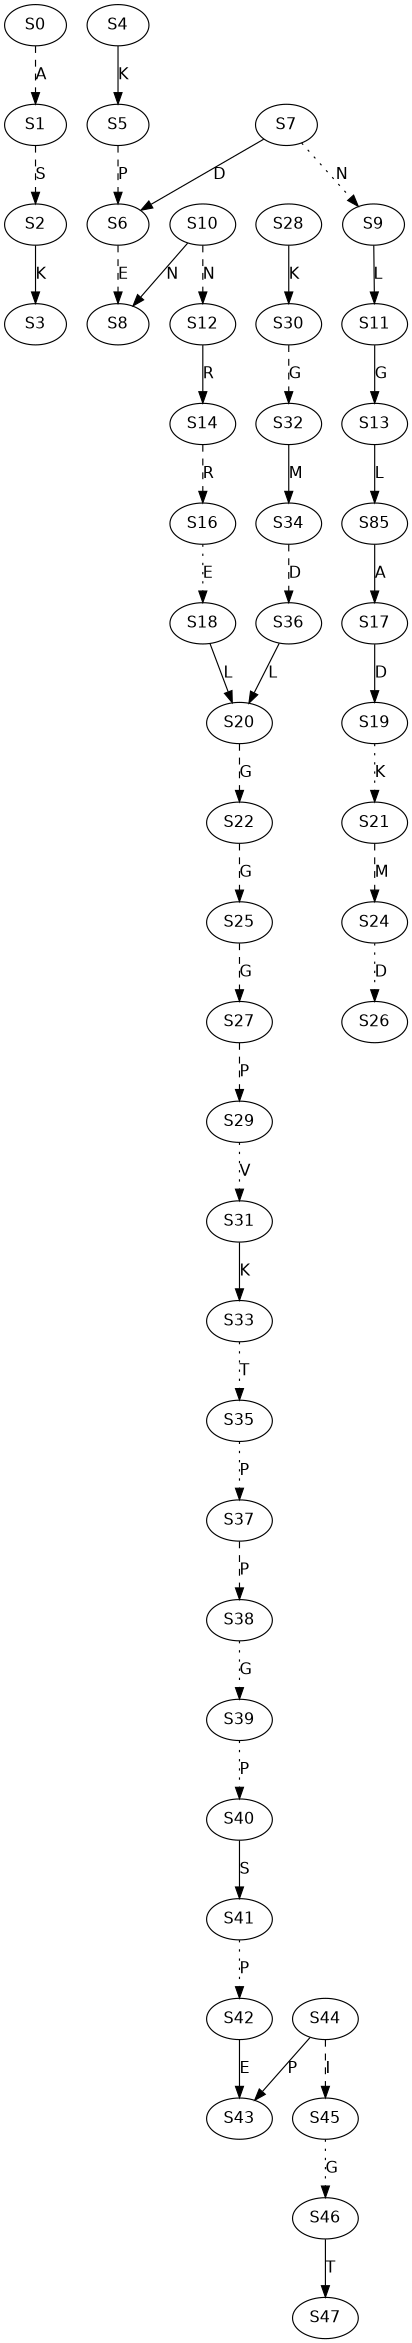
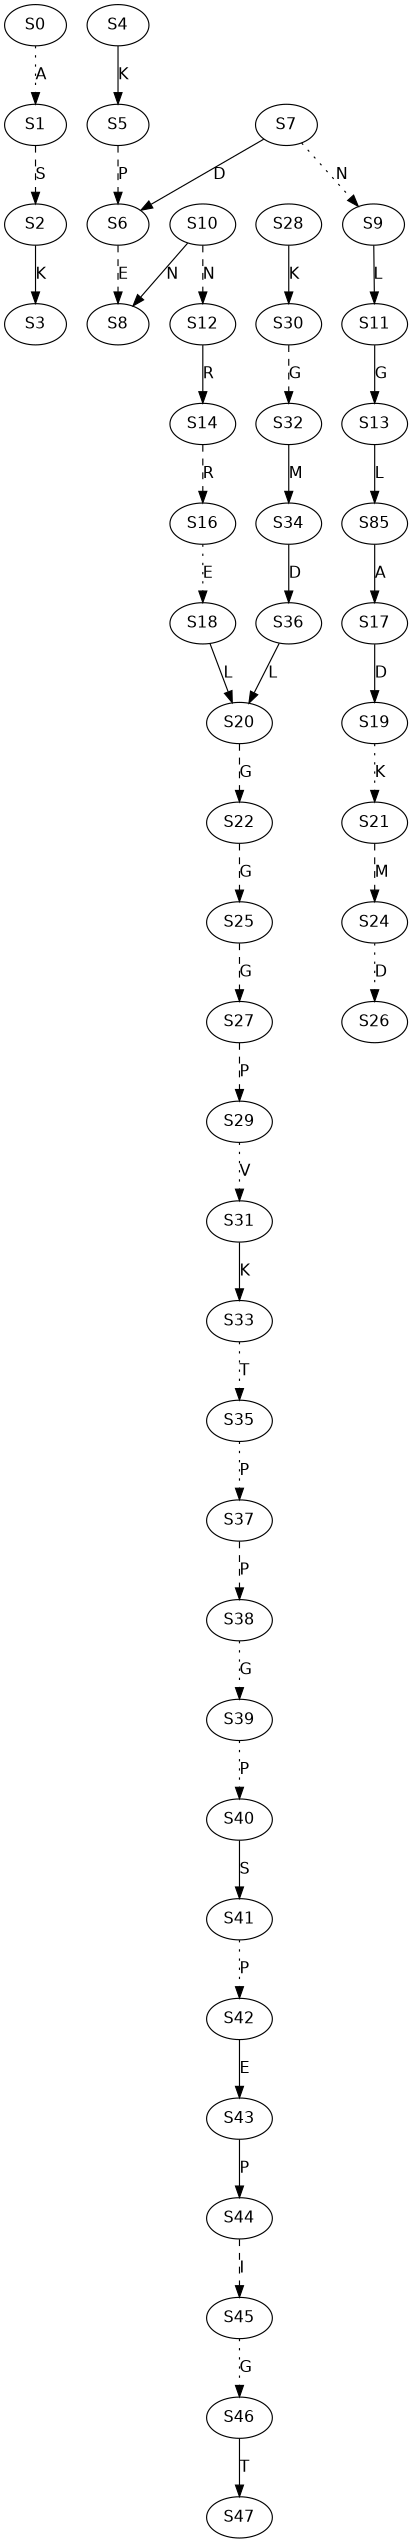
edge "S0" -> "S1": style dashed -> dotted
edge "S34" -> "S36": style dashed -> solid
edge "S44" -> "S43": reversed
